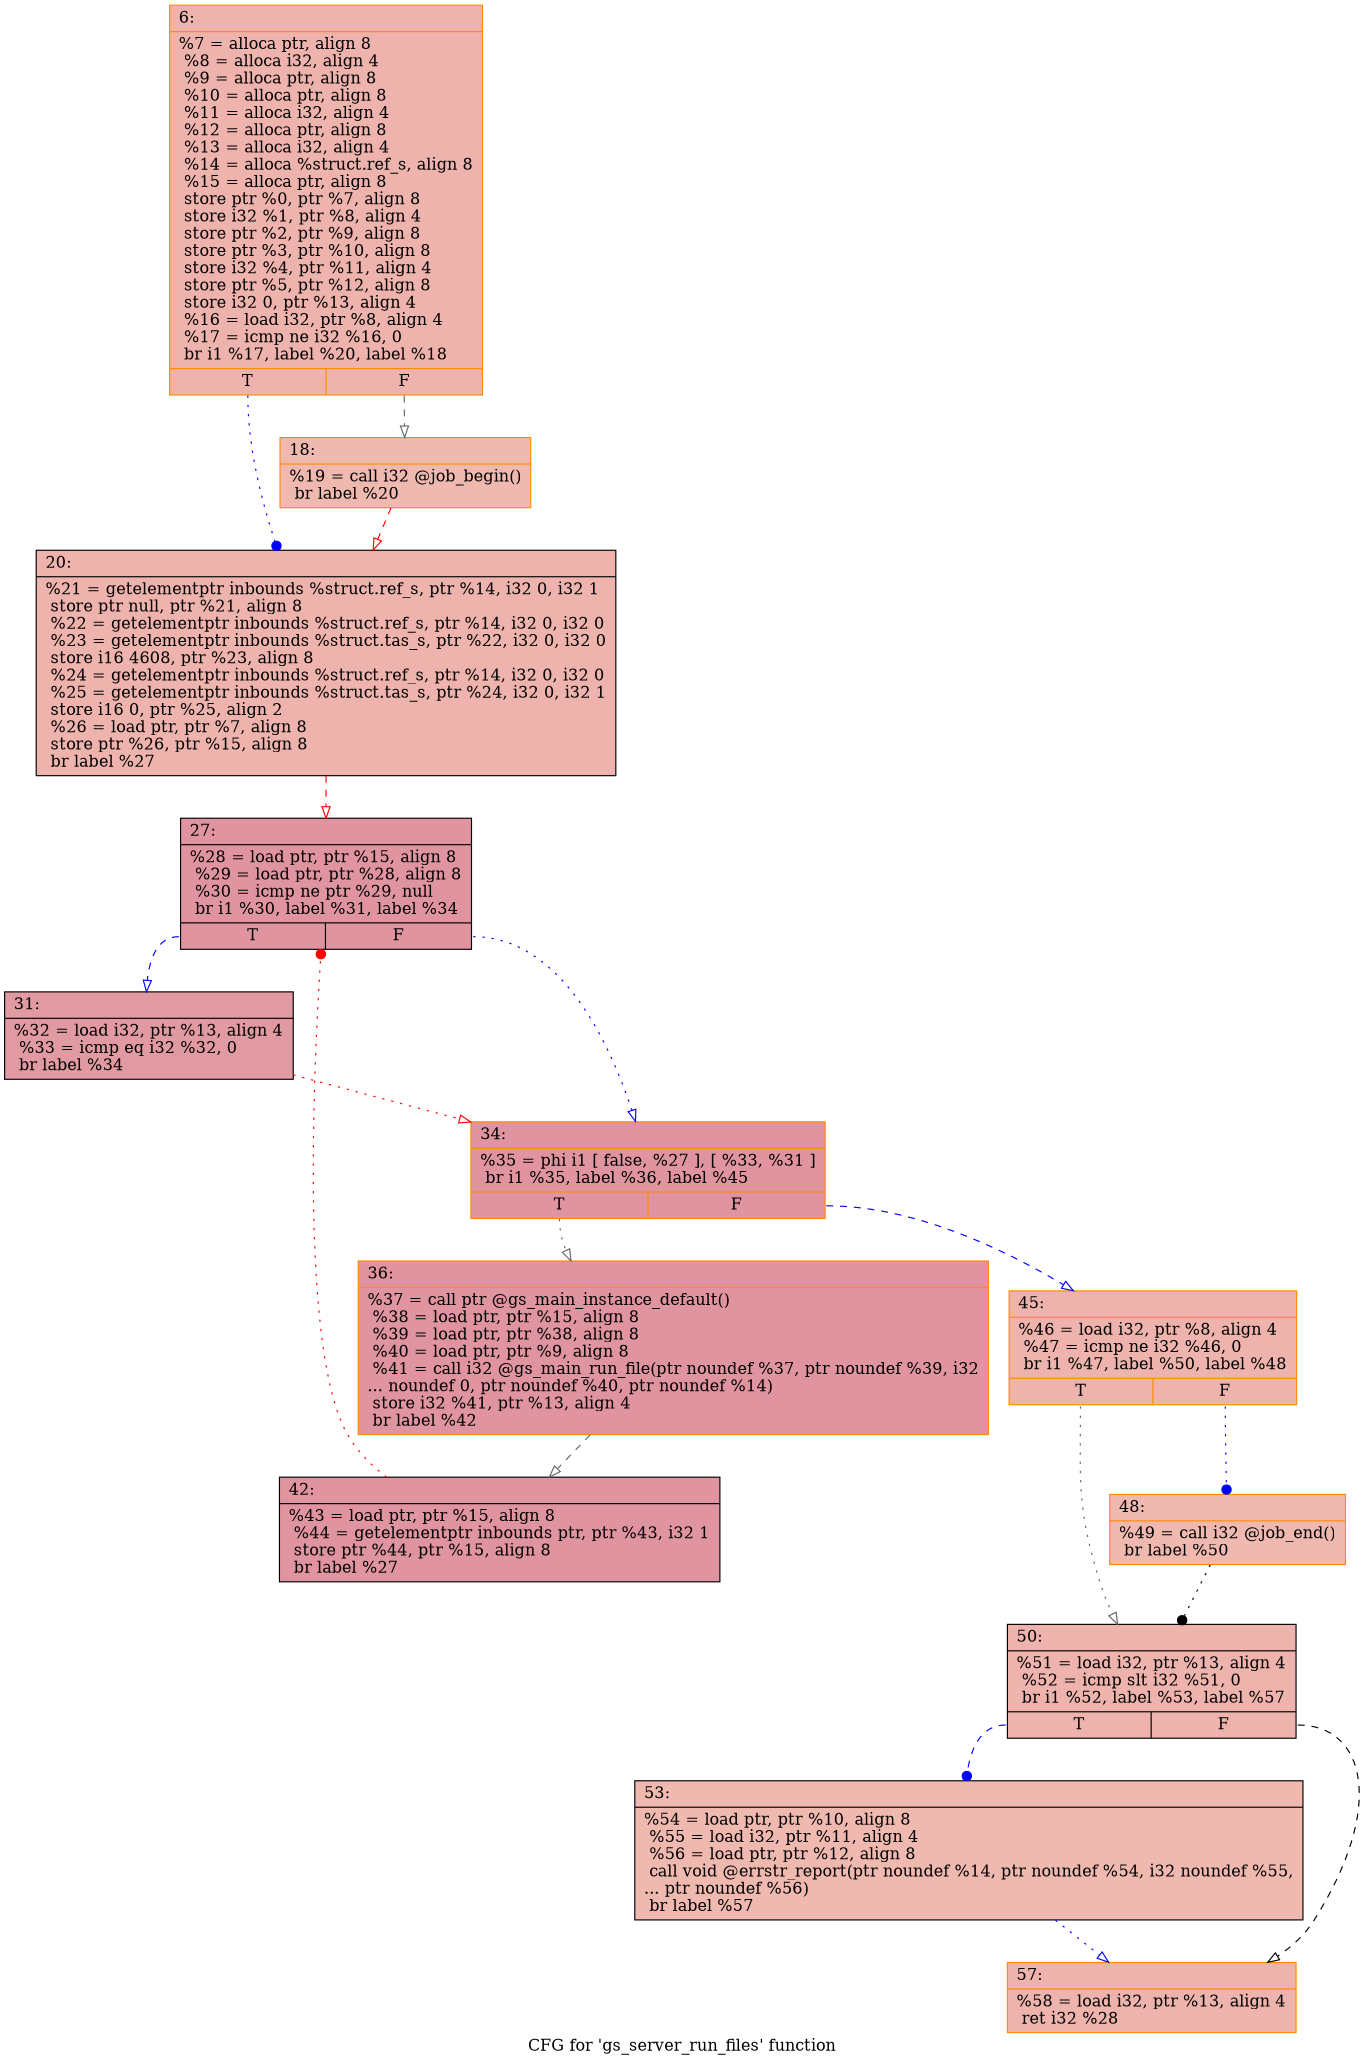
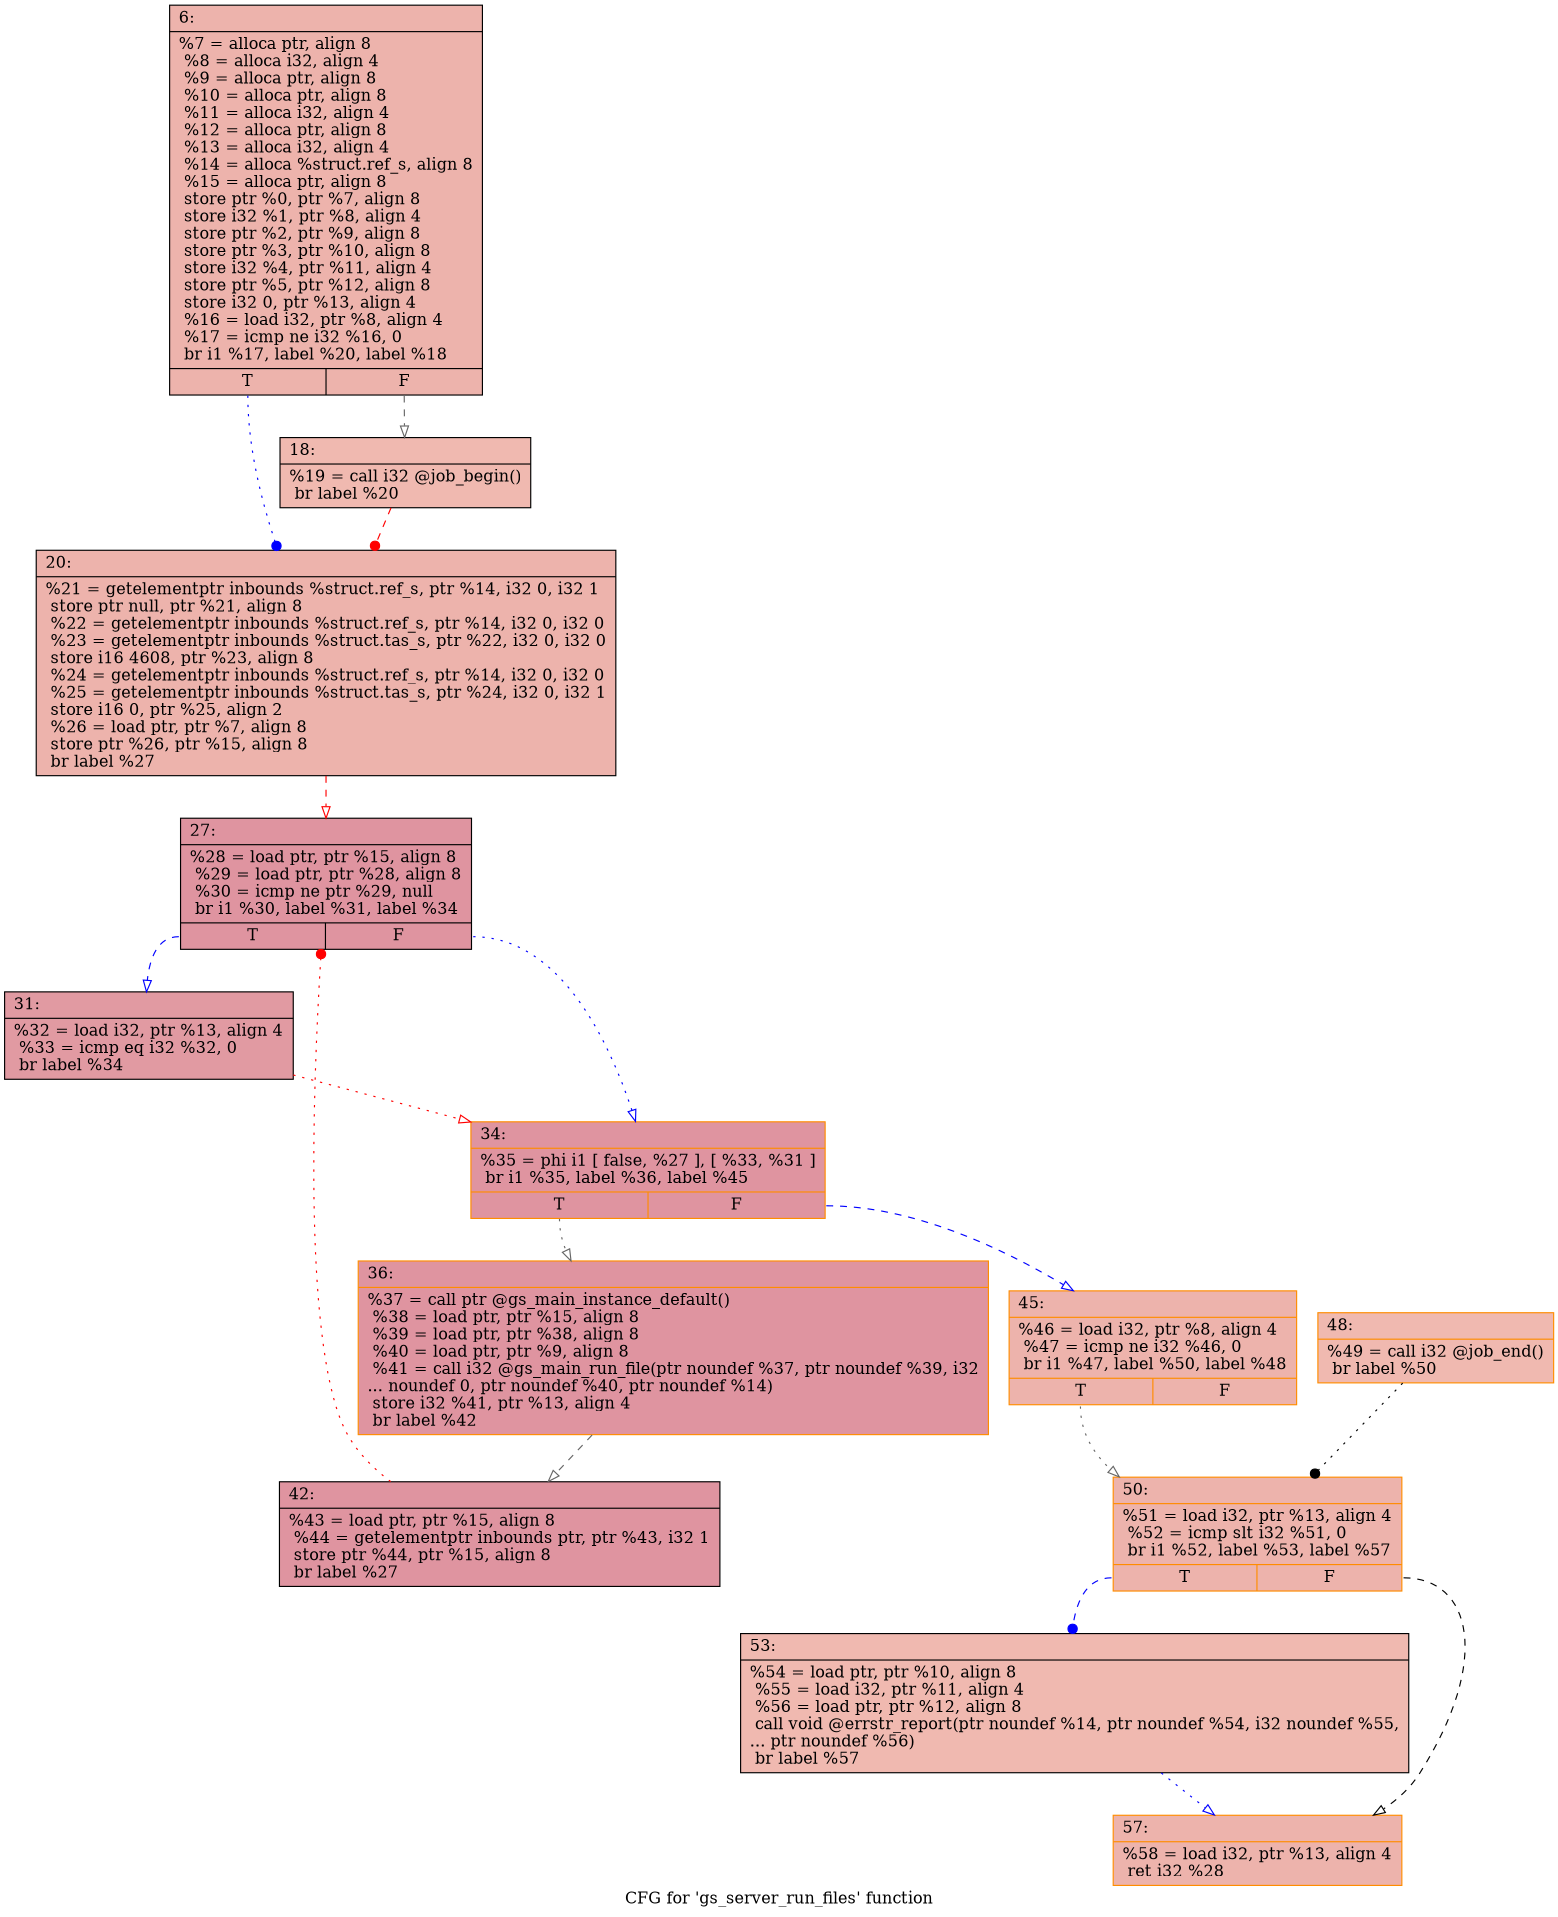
node "6:": color darkorange -> black
node "18:": color darkorange -> black
edge "18:" -> "20:": arrowhead onormal -> dot
edge "45:" -> "48:": removed
node "50:": color black -> darkorange
